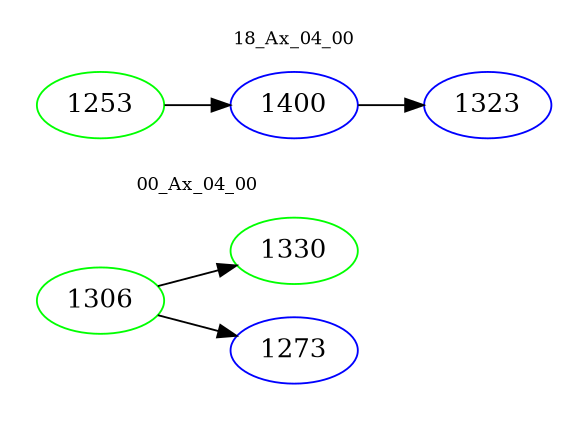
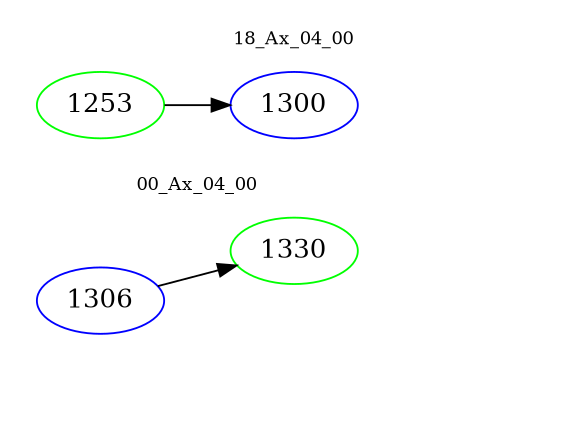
node "1400": label "1400" -> "1300"
node "1323": removed
node "1306": color green -> blue
node "1273": removed
